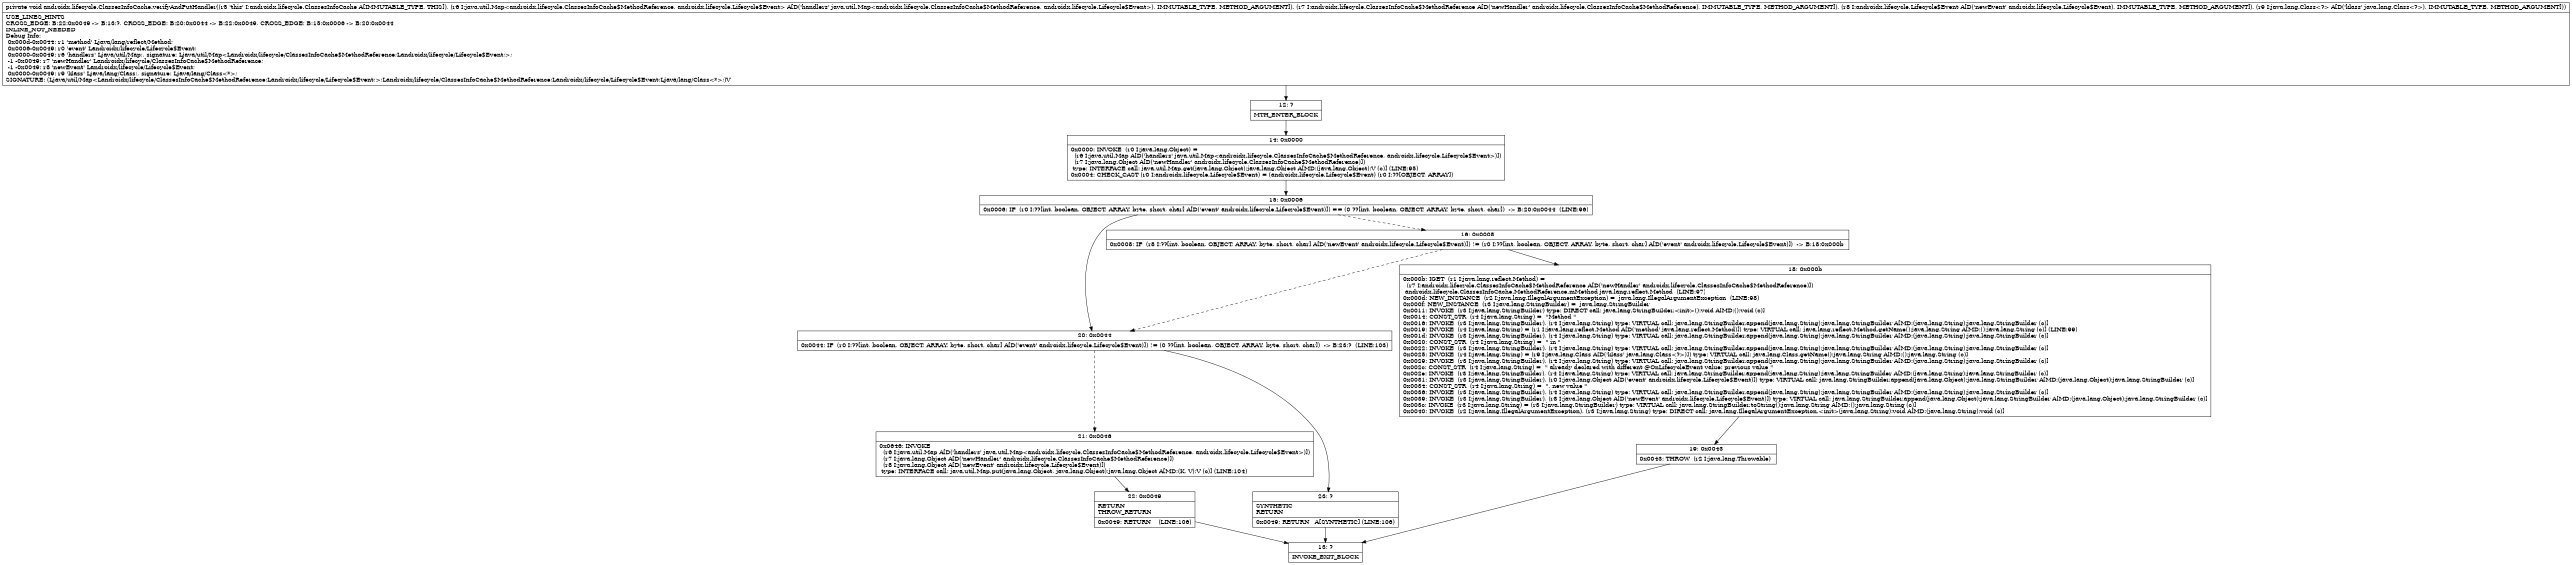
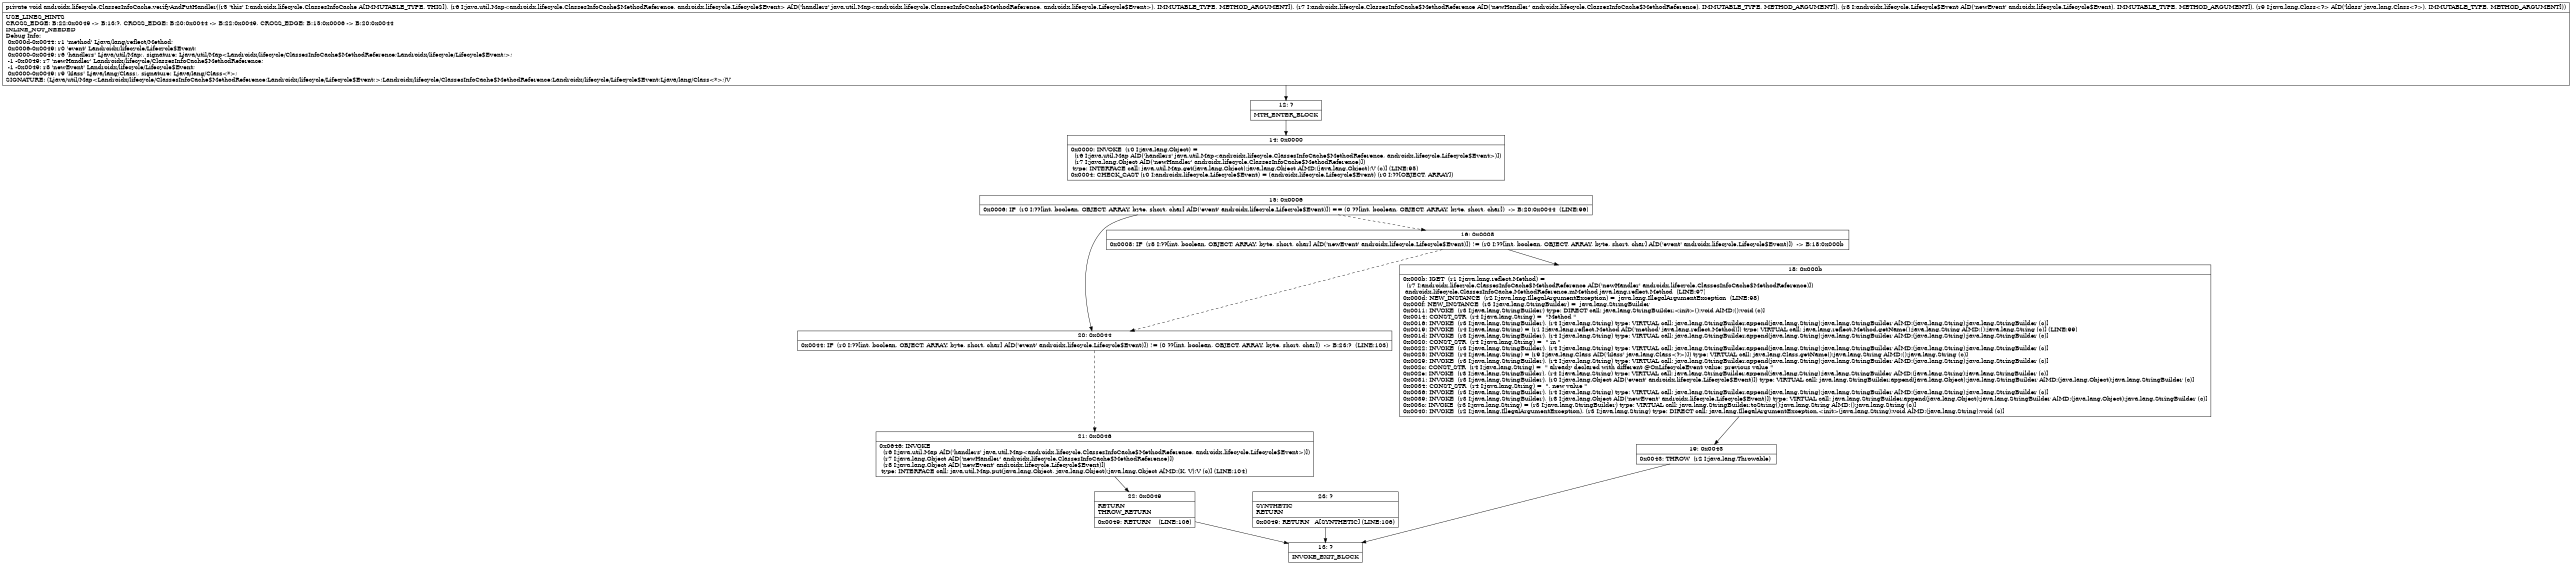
edge "14: 0x0000" -> "15: 0x0006": removed
edge "20: 0x0044" -> "23: ?": removed
